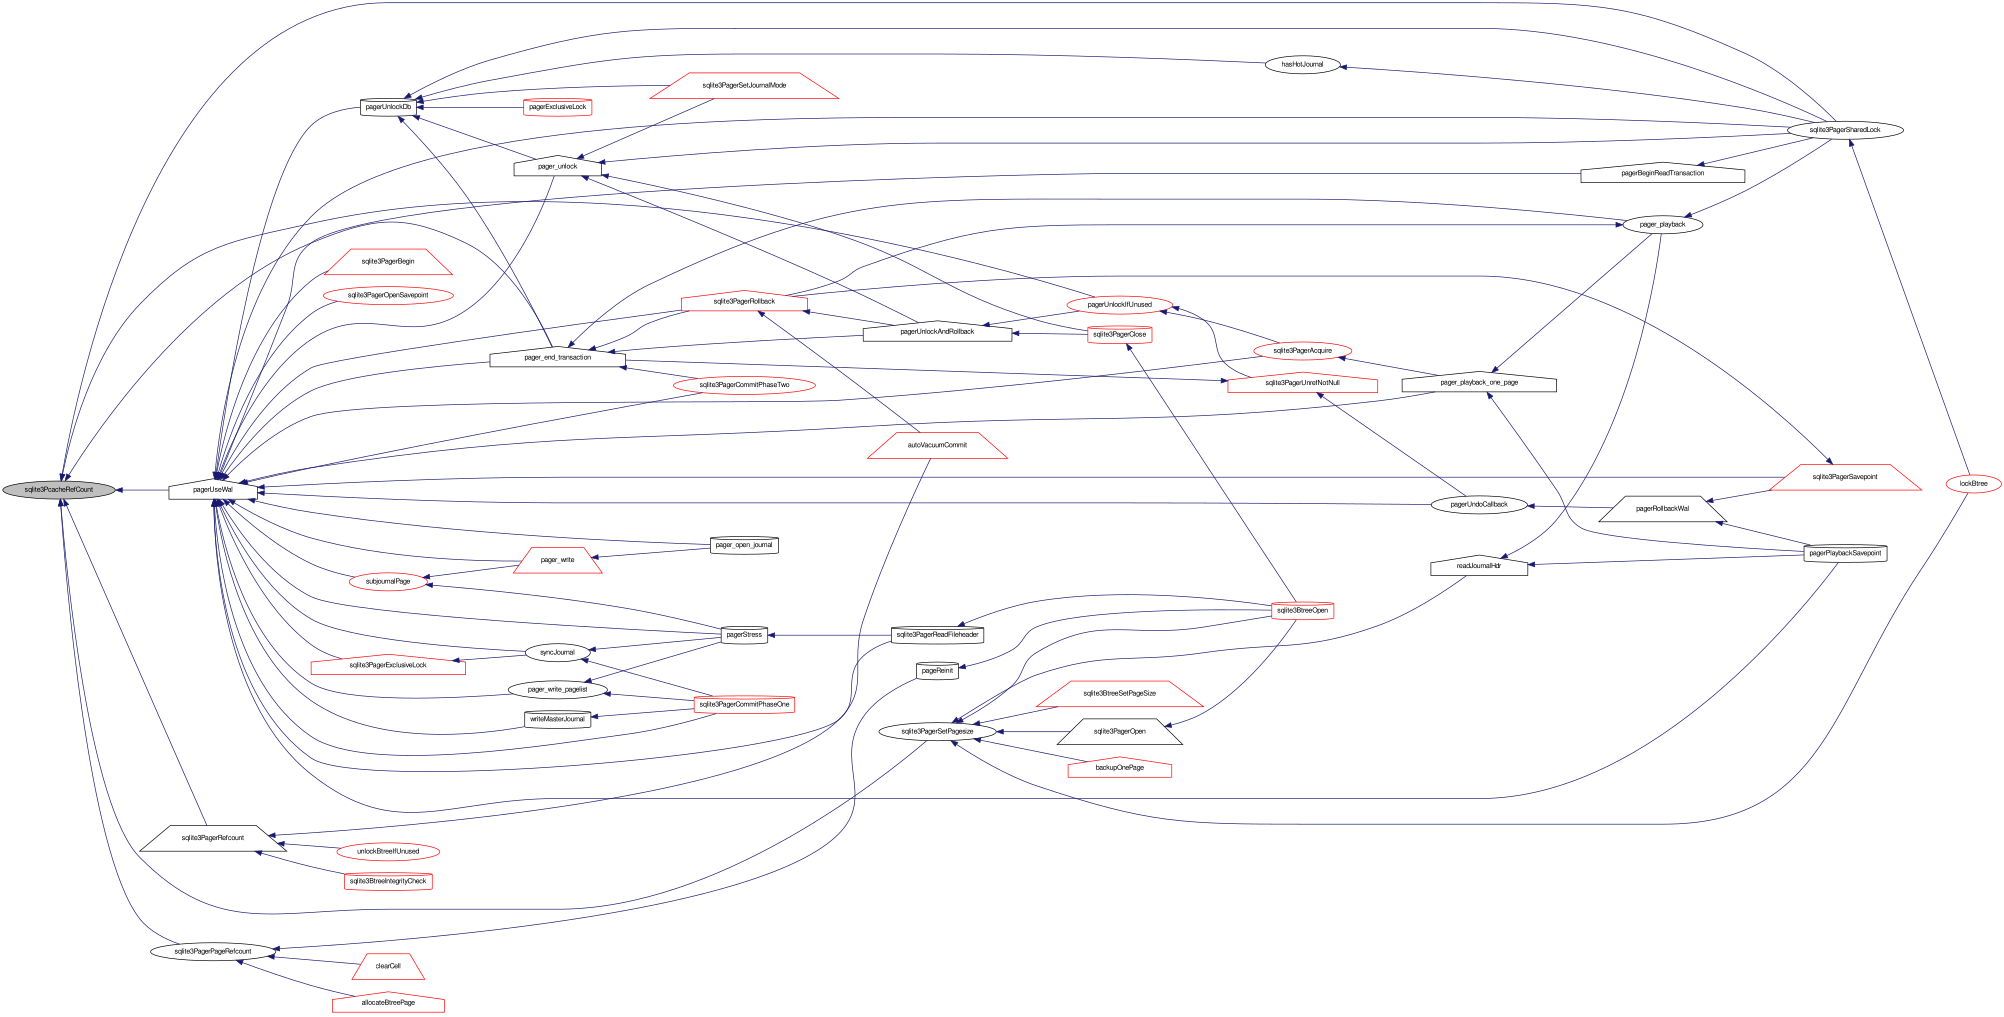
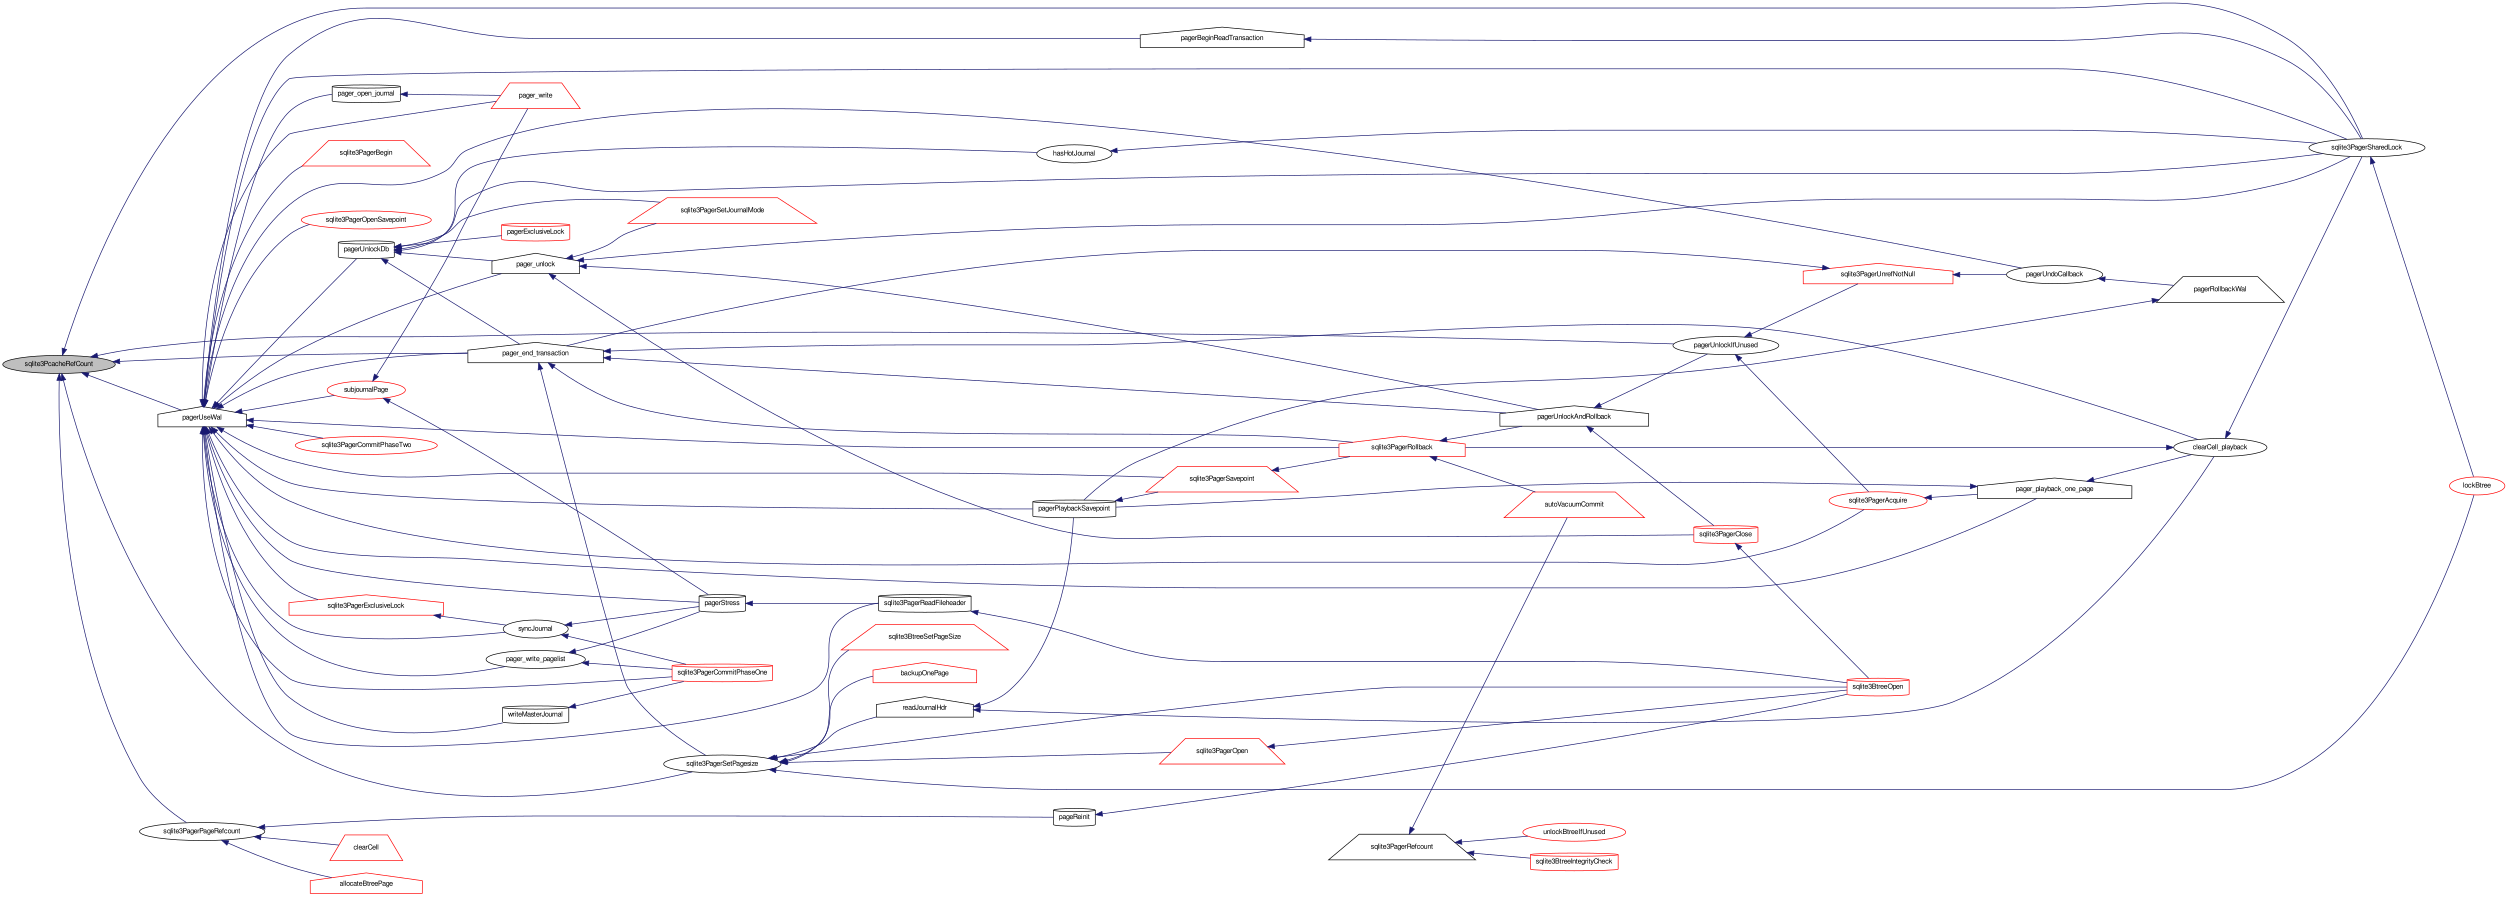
node "pager_playback": label "pager_playback" -> "clearCell_playback"
node "pagerUnlockIfUnused": color red -> black
edge "sqlite3PagerCommitPhaseTwo" -> "pager_end_transaction": now "sqlite3PagerSetPagesize" -> "pager_end_transaction"
edge "sqlite3PagerSavepoint" -> "pagerRollbackWal": now "sqlite3PagerSavepoint" -> "pagerPlaybackSavepoint"
edge "pager_open_journal" -> "pager_write": reversed
edge "sqlite3PagerRefcount" -> "sqlite3PcacheRefCount": removed
node "sqlite3PagerOpen": color black -> red
